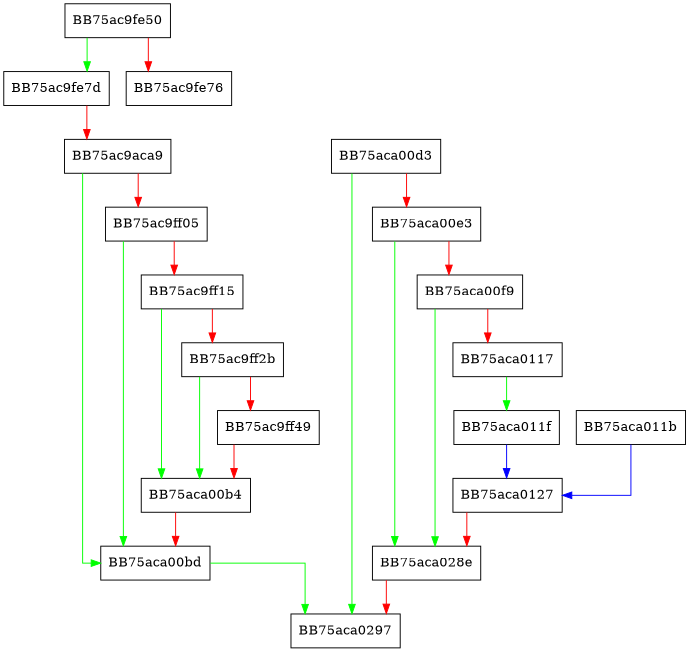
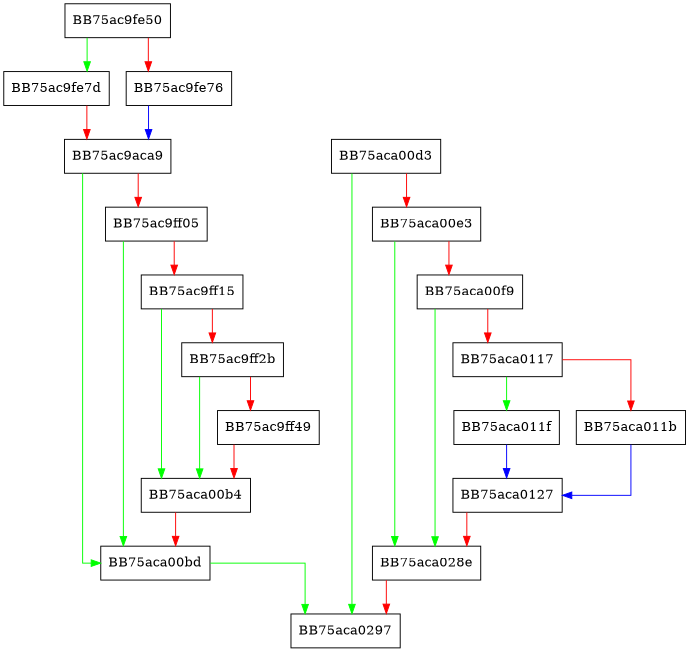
edge "BB75ac9fe76" -> "BB75ac9aca9": added
edge "BB75aca0117" -> "BB75aca011b": added
